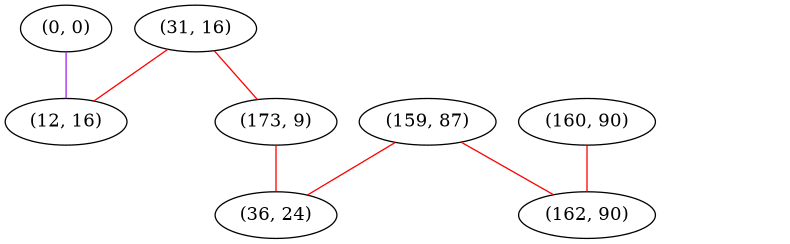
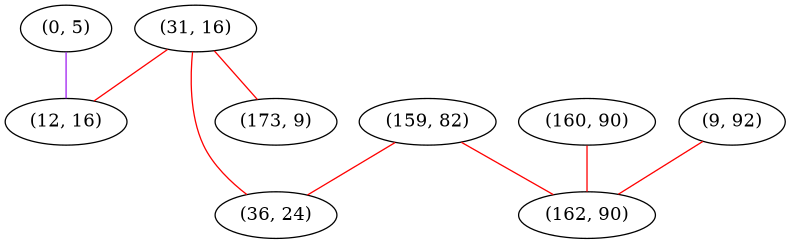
node "(0, 0)": label "(0, 0)" -> "(0, 5)"
node "(159, 87)": label "(159, 87)" -> "(159, 82)"
node "(9, 92)": added
edge "(173, 9)" -- "(36, 24)": now "(31, 16)" -- "(36, 24)"
